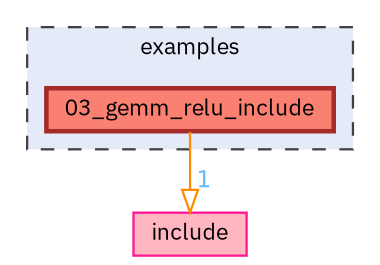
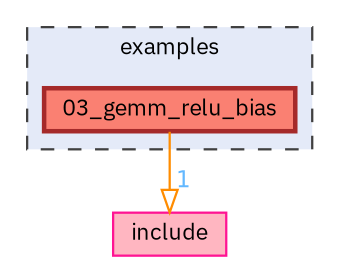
node "03_gemm_relu_include": label "03_gemm_relu_include" -> "03_gemm_relu_bias"
